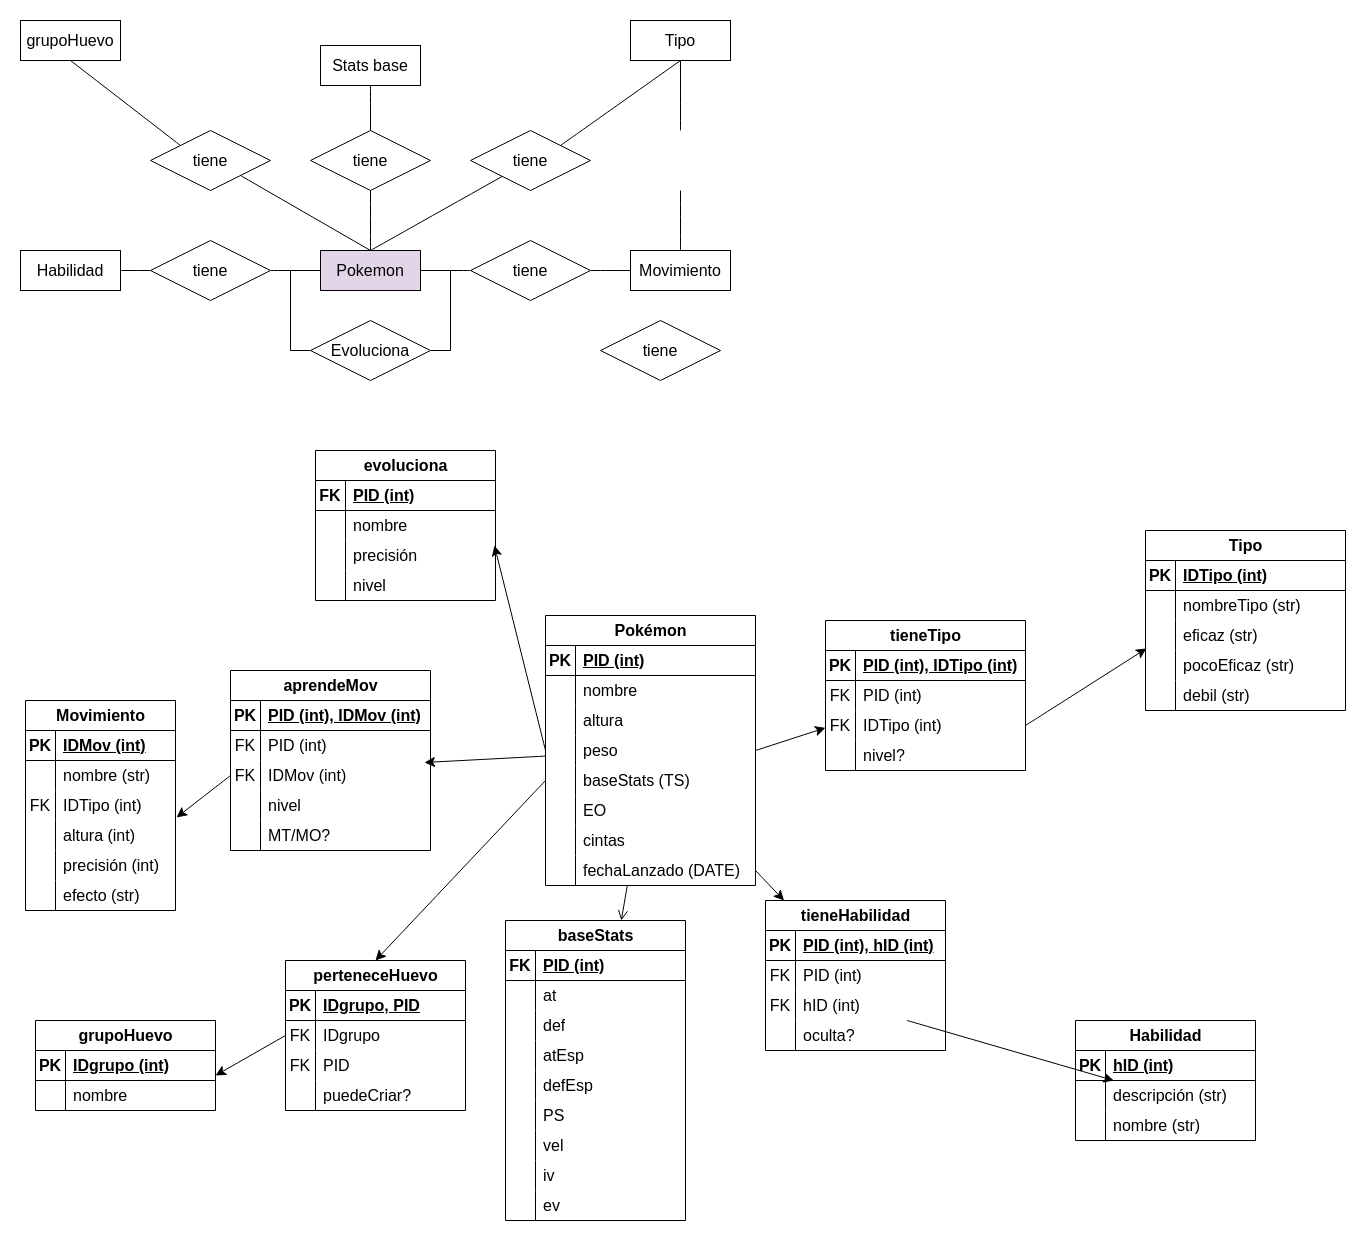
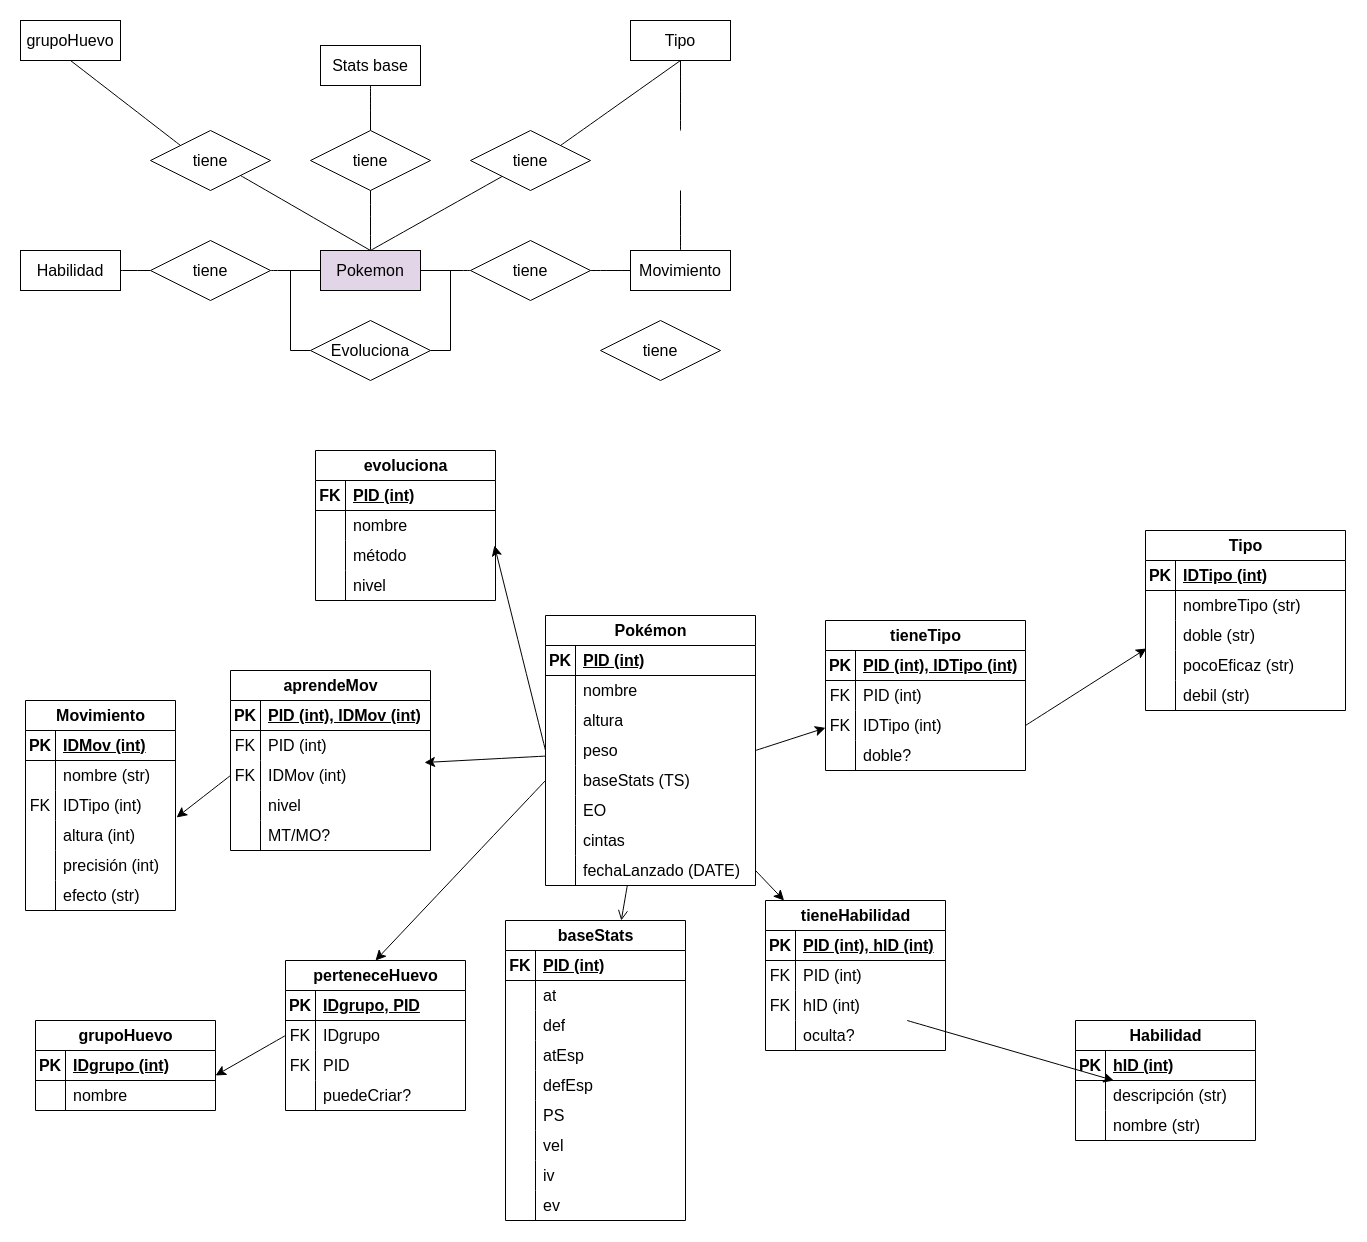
node "precisión": label "precisión" -> "método"
node "eficaz (str)": label "eficaz (str)" -> "doble (str)"
node "nivel?": label "nivel?" -> "doble?"
